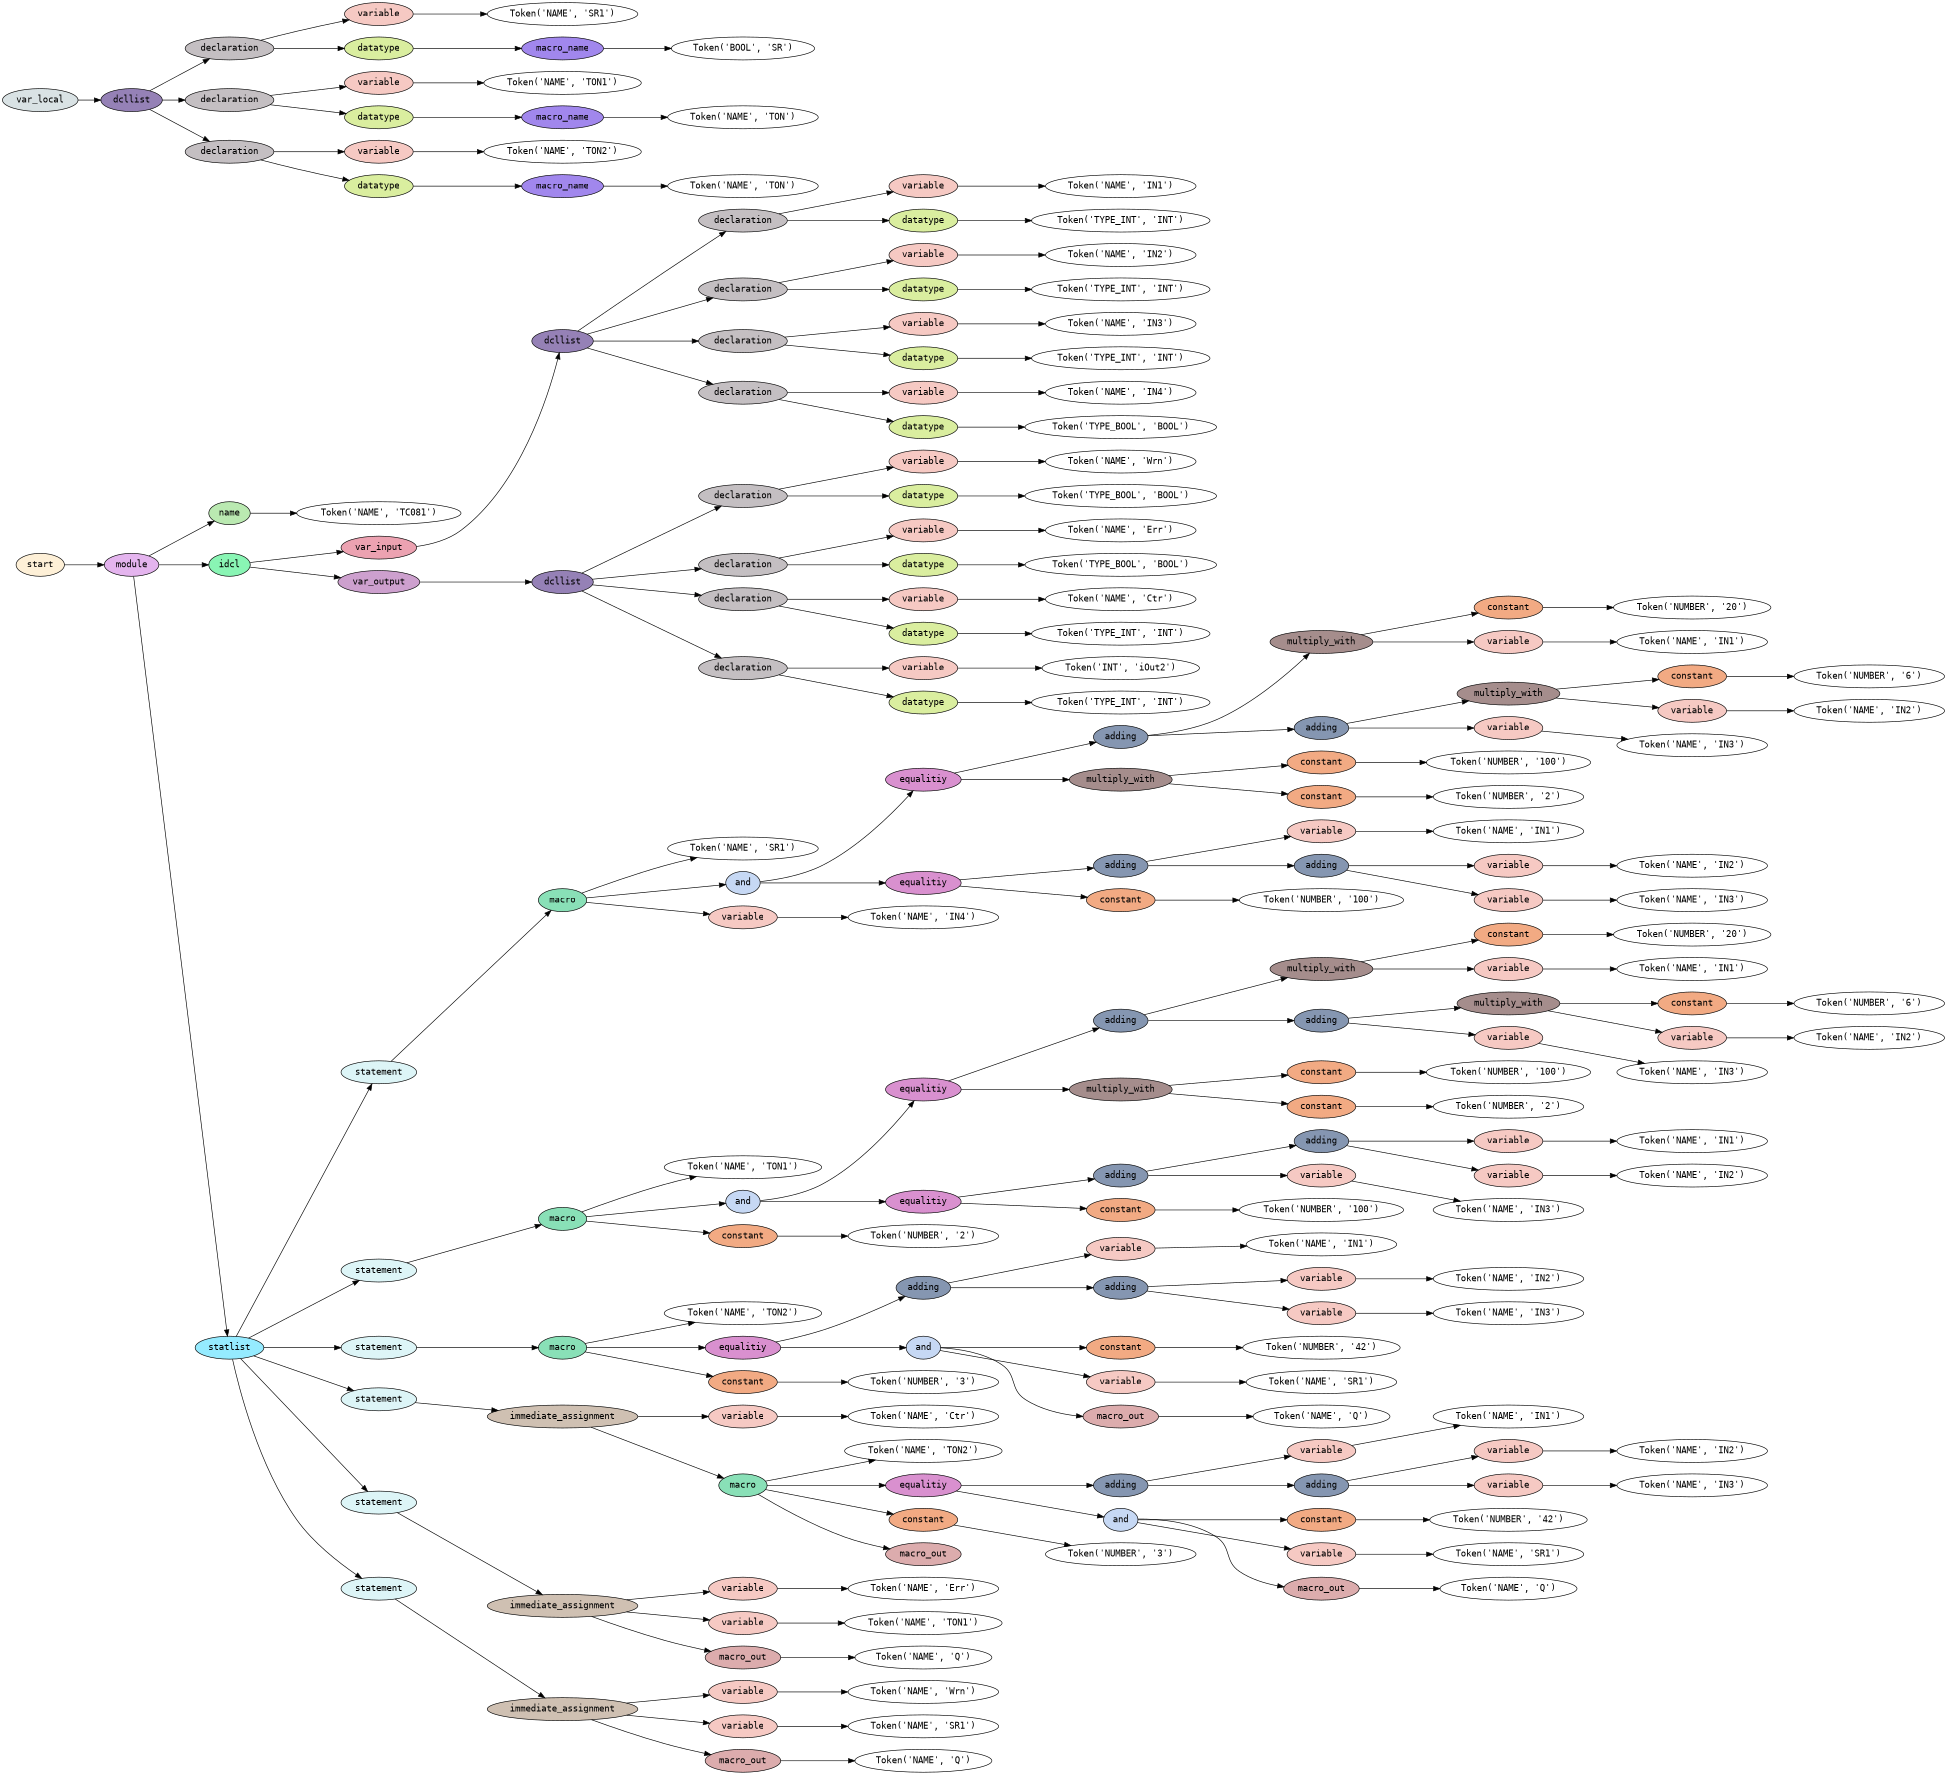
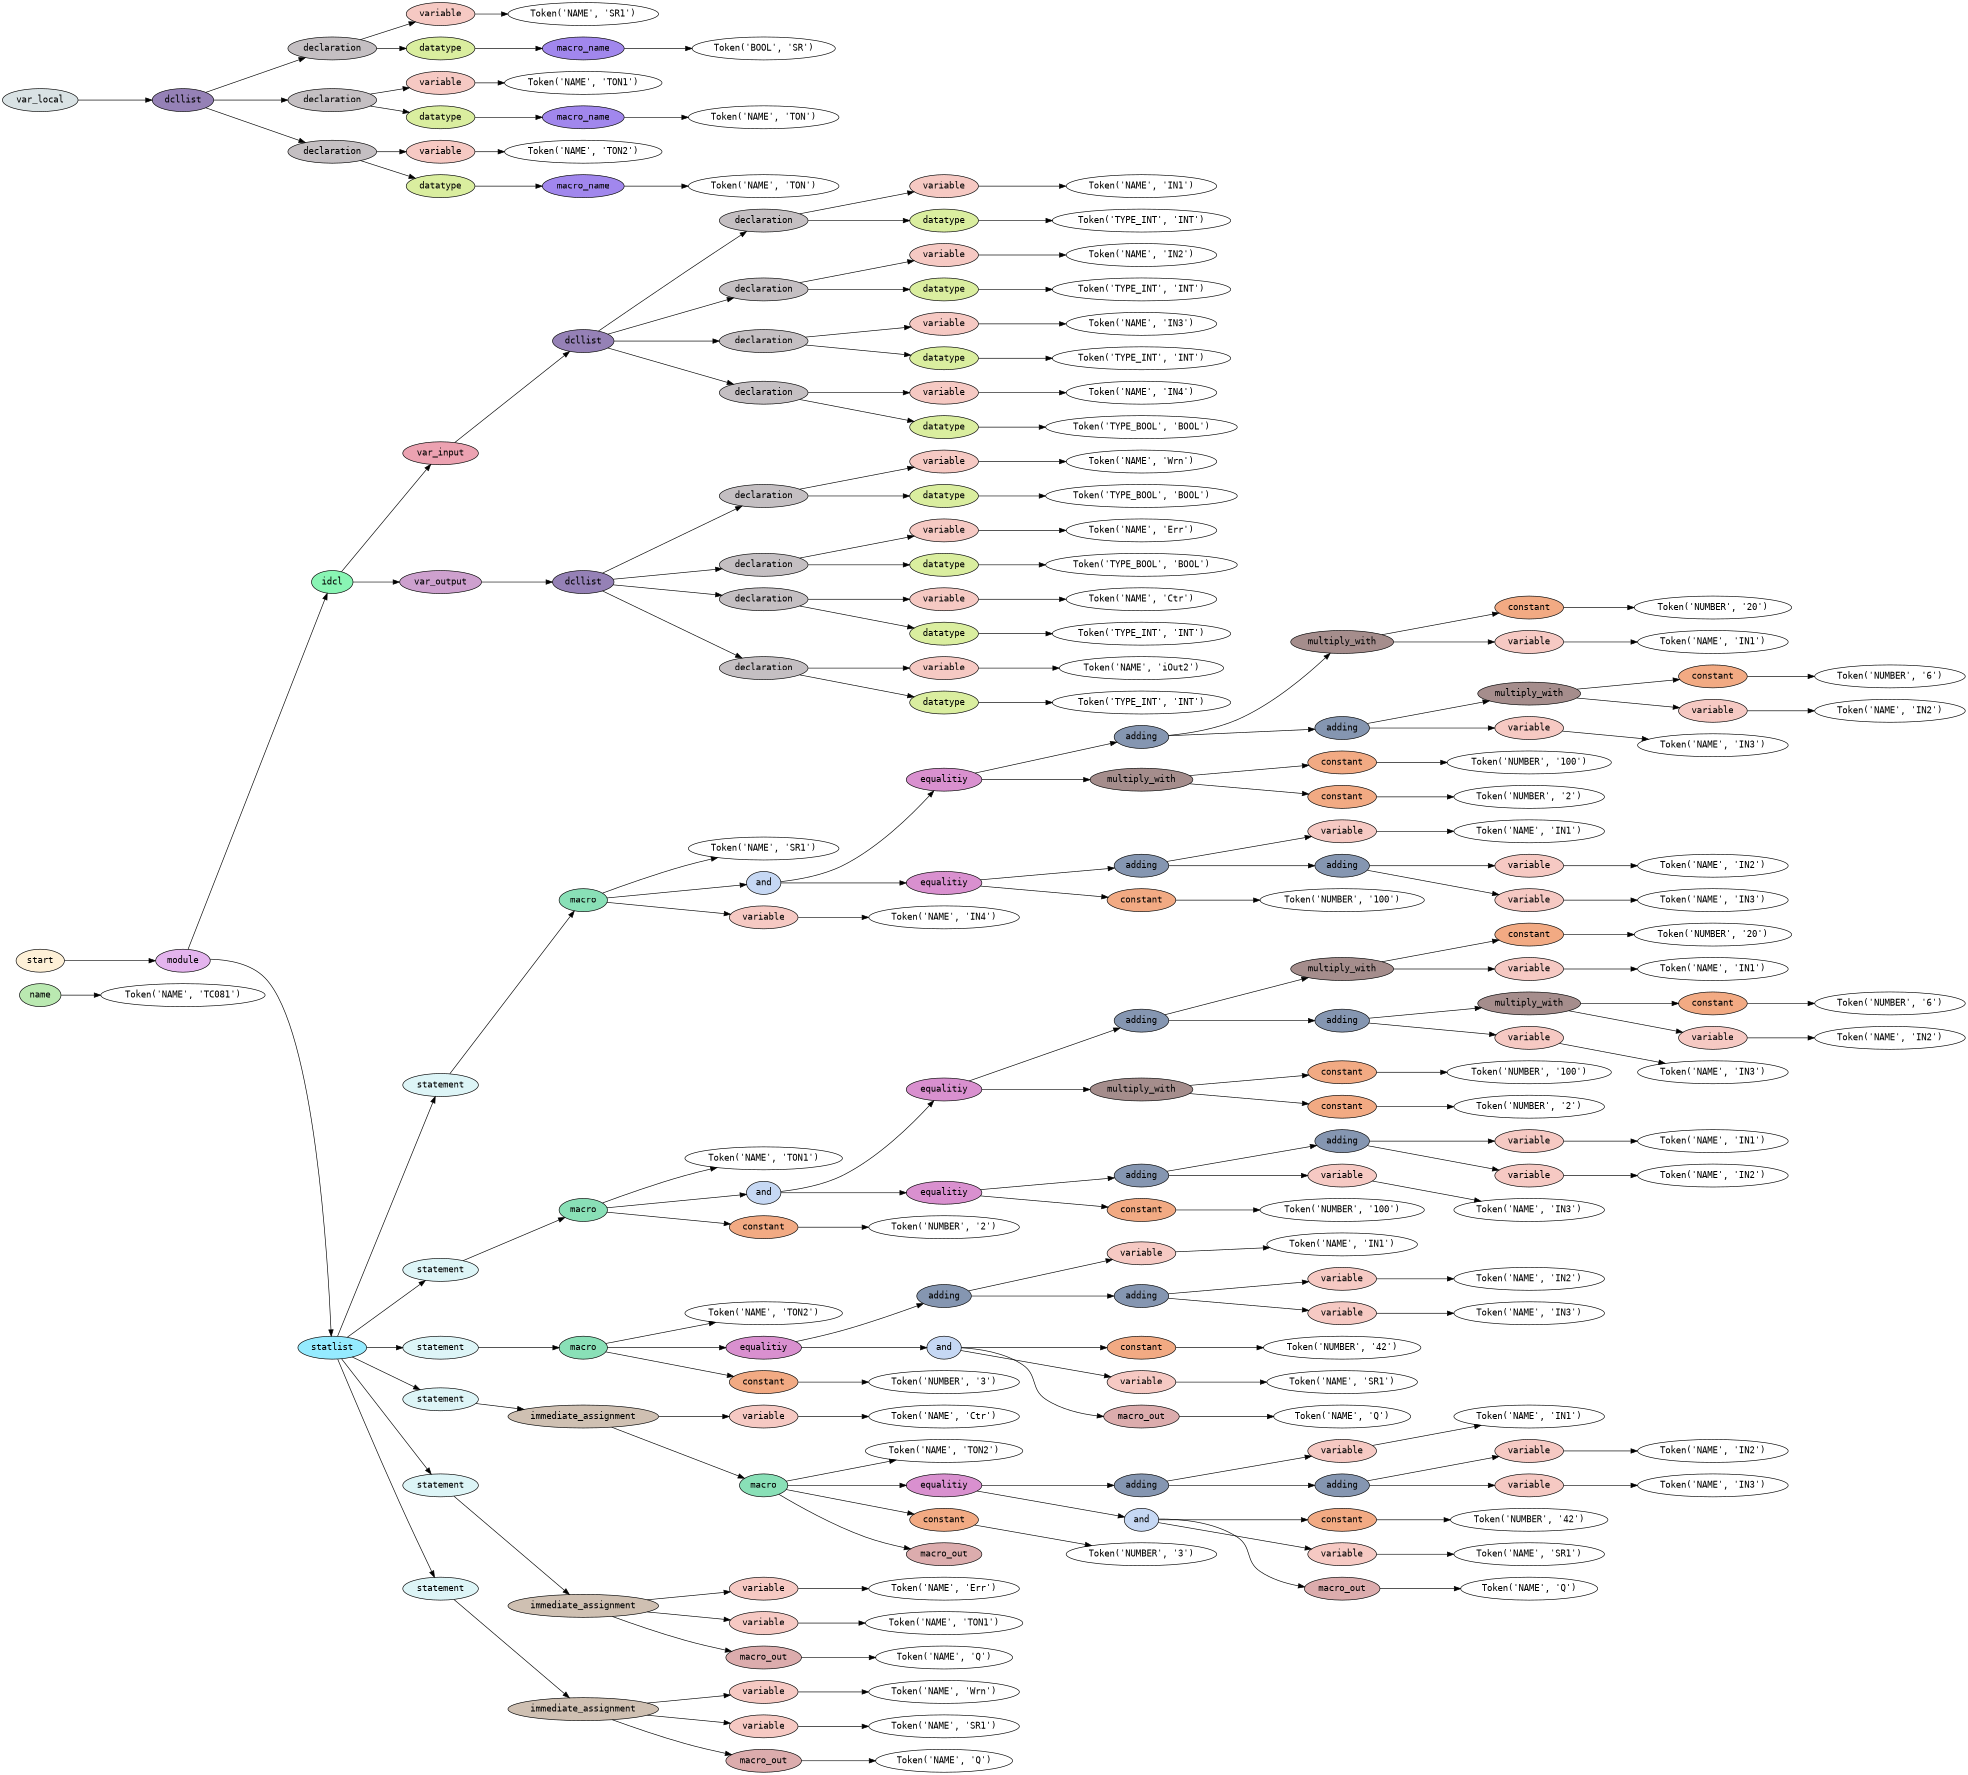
edge "module" -> "name": removed
node "Token('INT', 'iOut2')": label "Token('INT', 'iOut2')" -> "Token('NAME', 'iOut2')"
